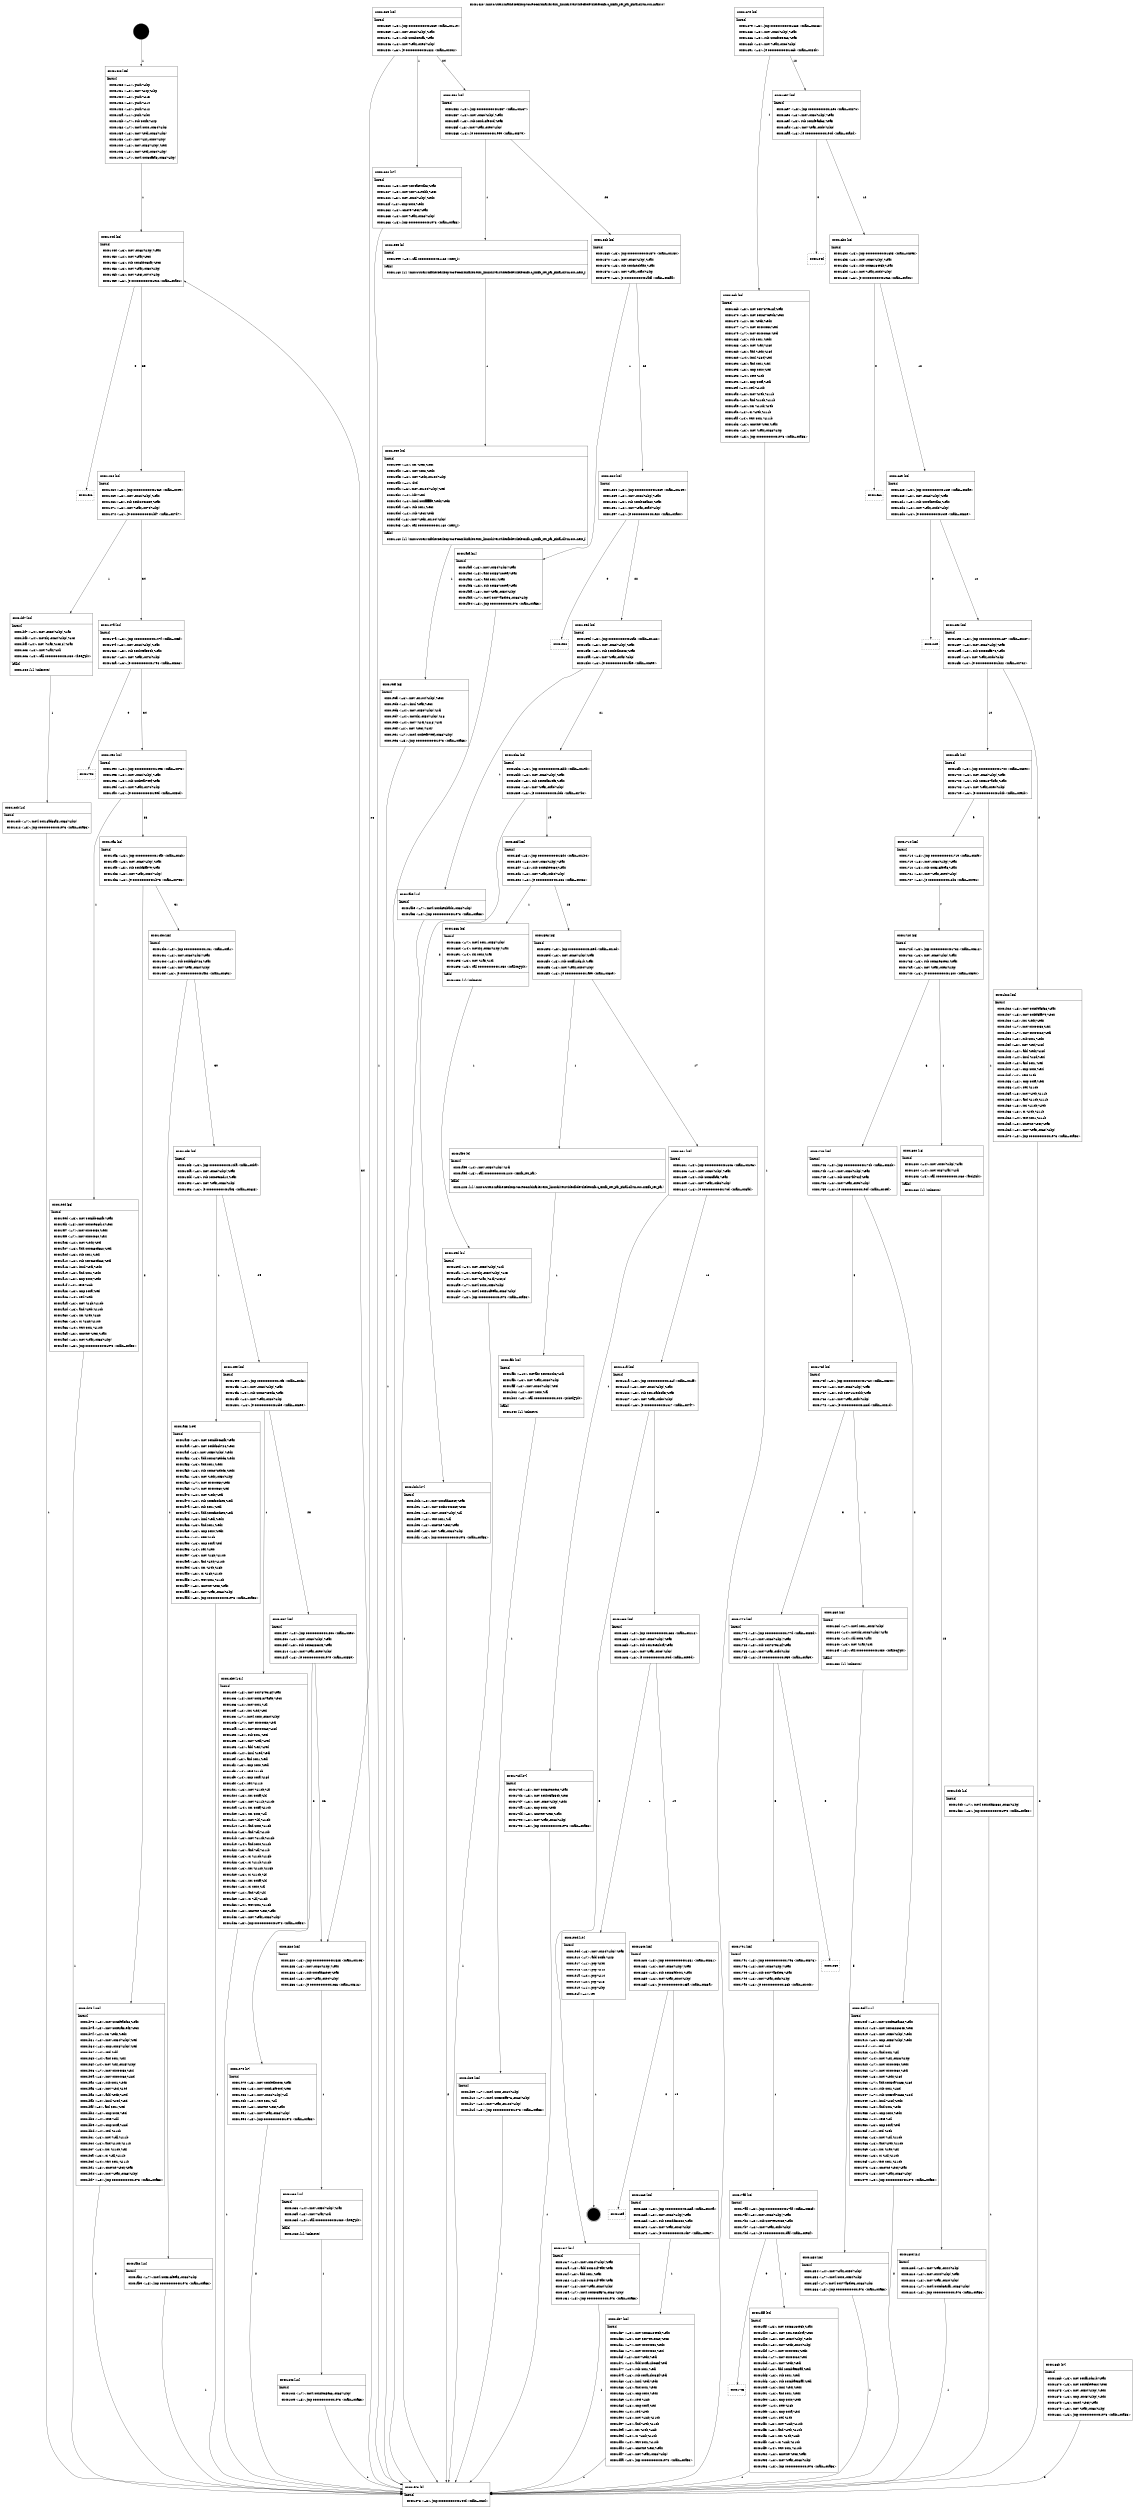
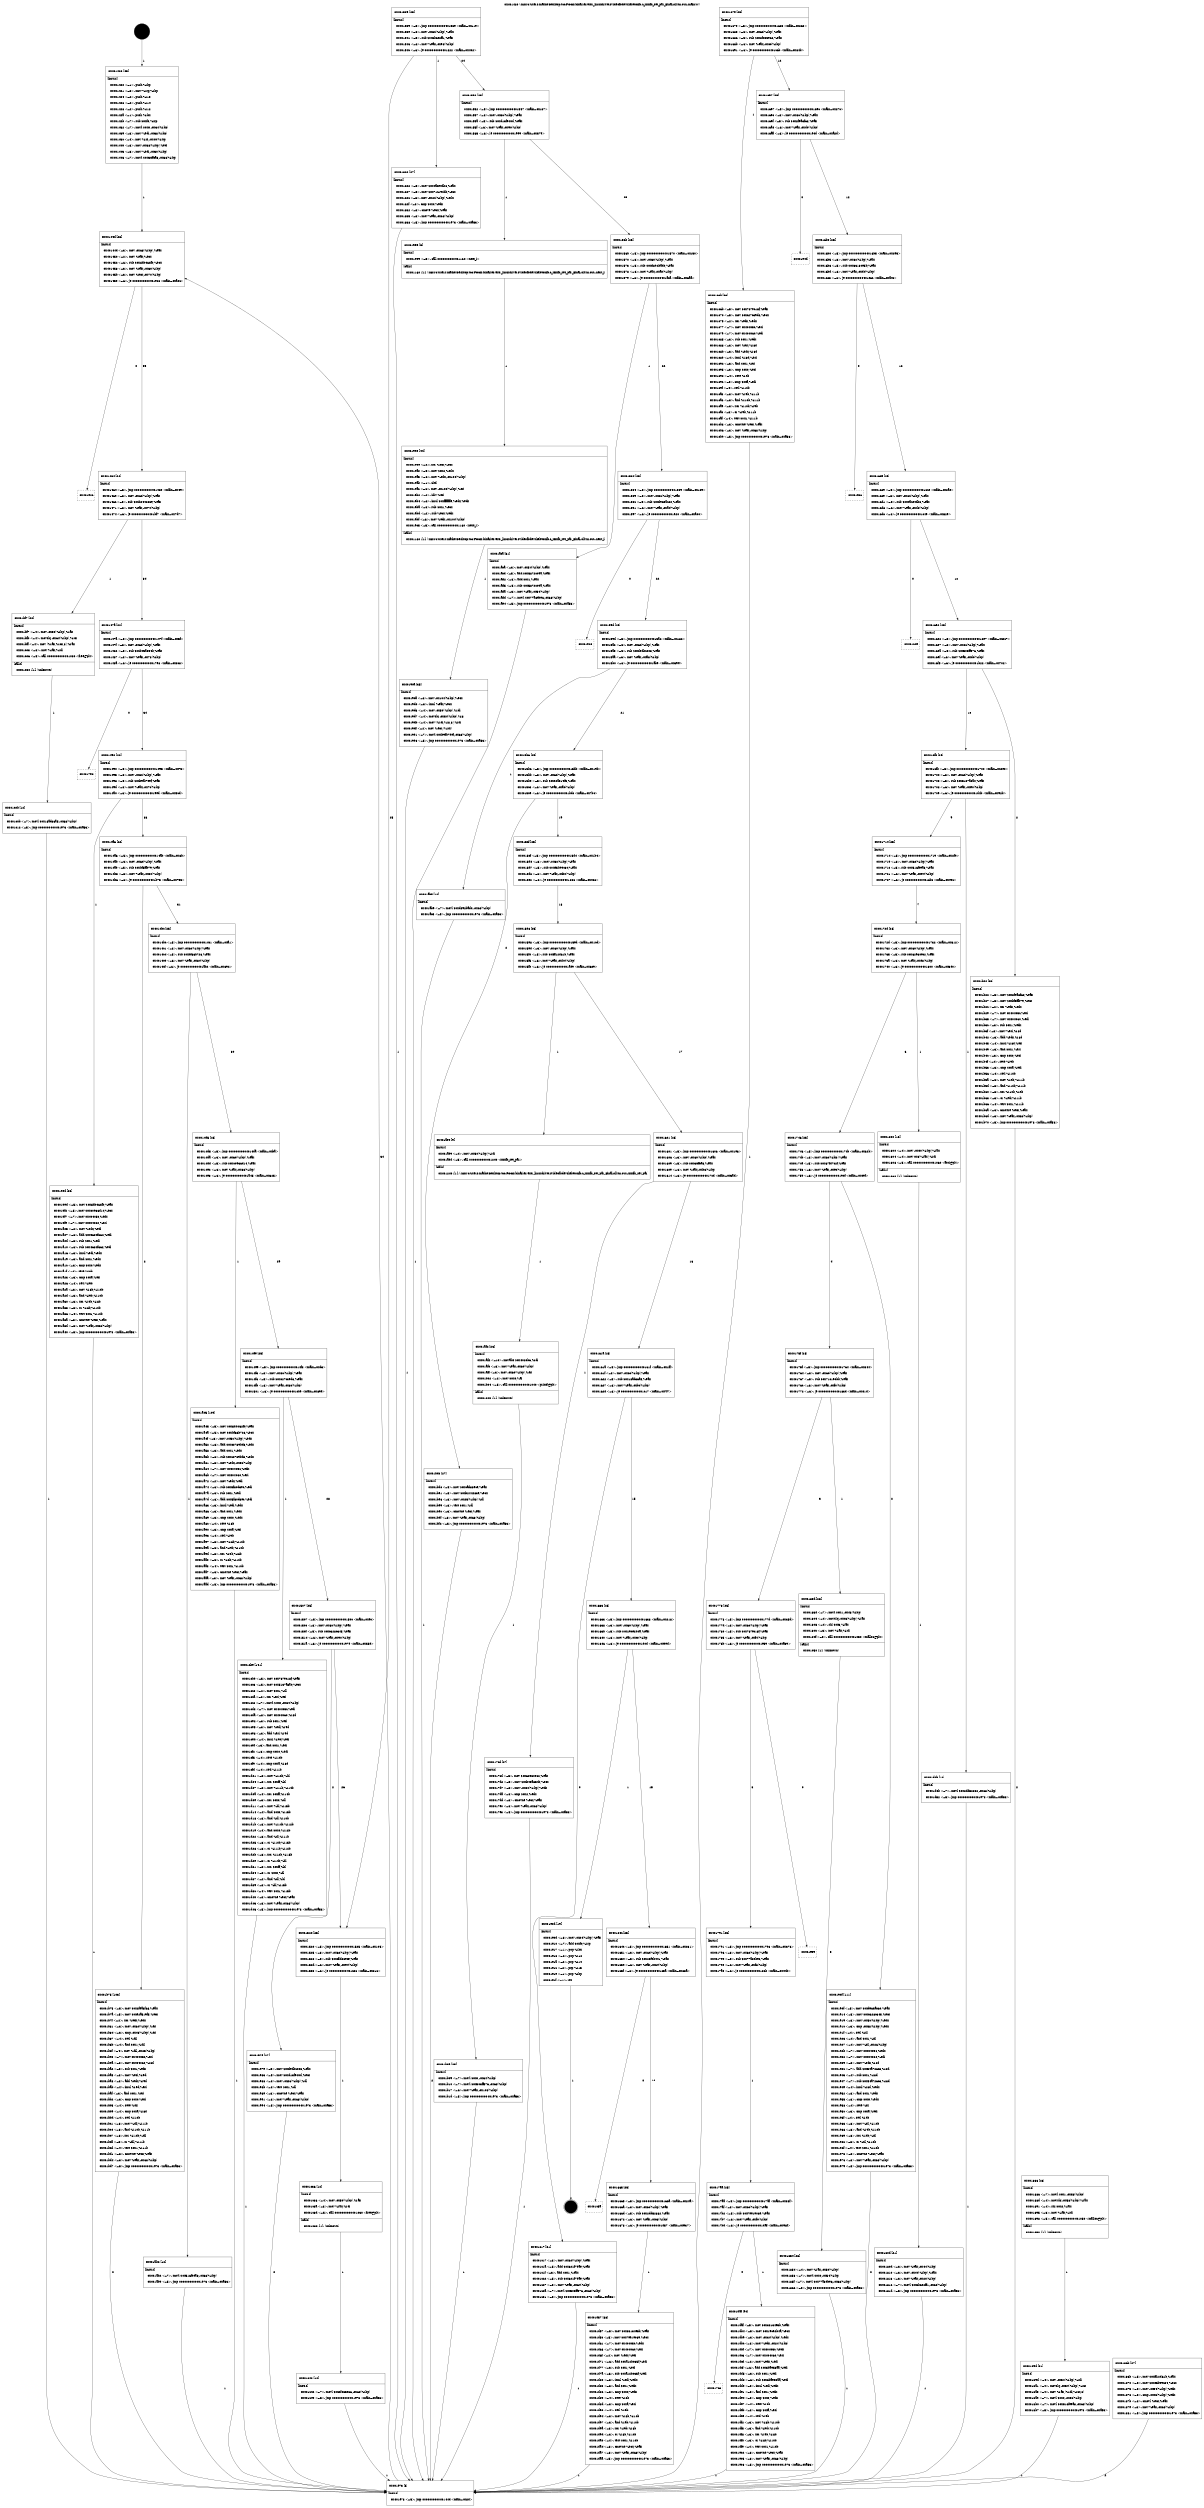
edge "0x4015cf [25]" -> "0x401886 [23]": removed, label "1"
edge "0x401800 [13]" -> "0x40180d [21]": label " 18" -> " 1"
edge "0x401633 [25]" -> "0x40164c [25]": label " 14" -> " 15"
